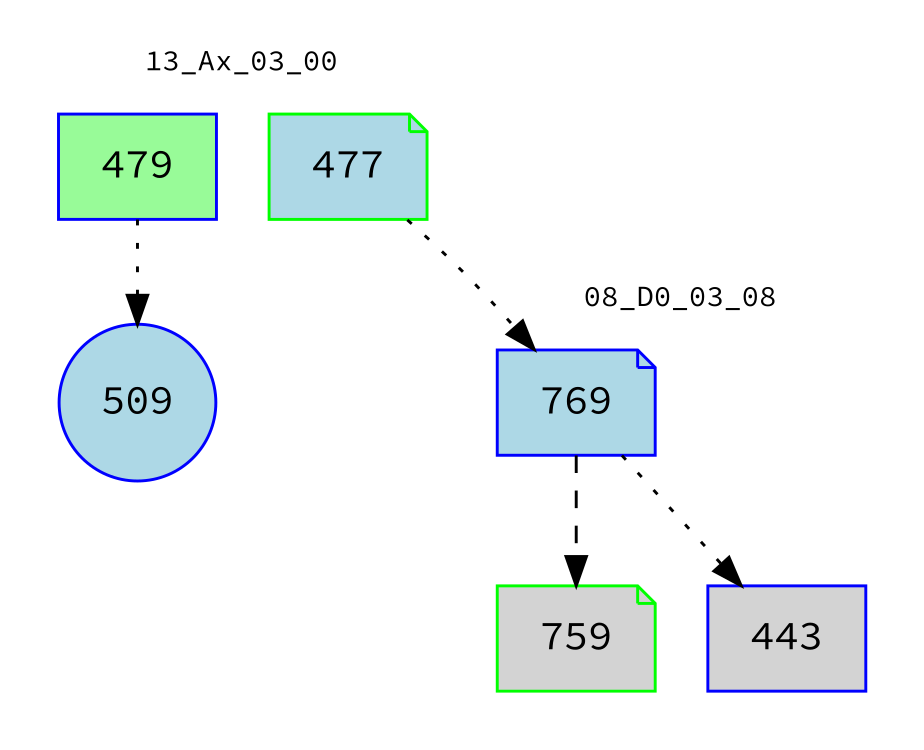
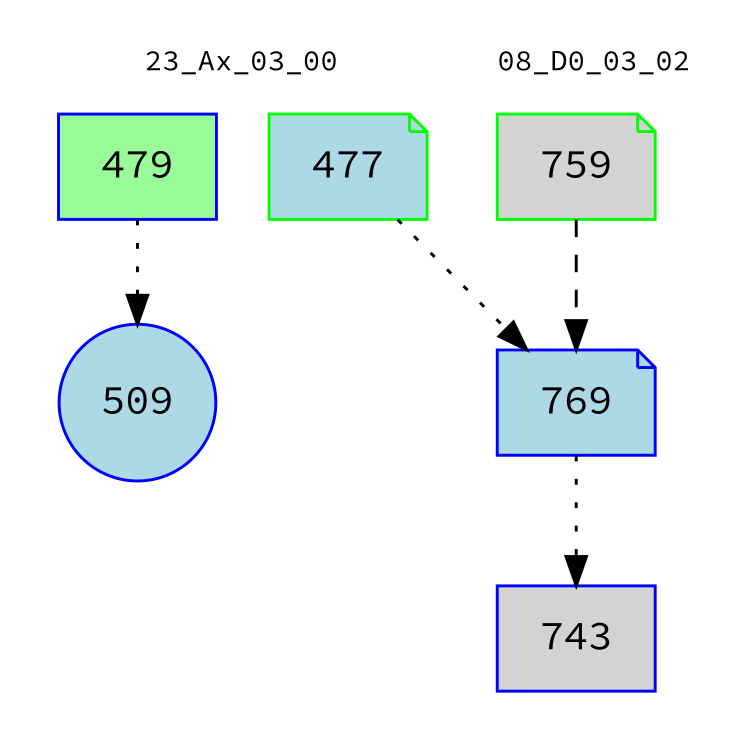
cluster "13_Ax_03_00": label "13_Ax_03_00" -> "23_Ax_03_00"
cluster "08_D0_03_08": label "08_D0_03_08" -> "08_D0_03_02"
edge "769" -> "759": reversed
node "443": label "443" -> "743"
